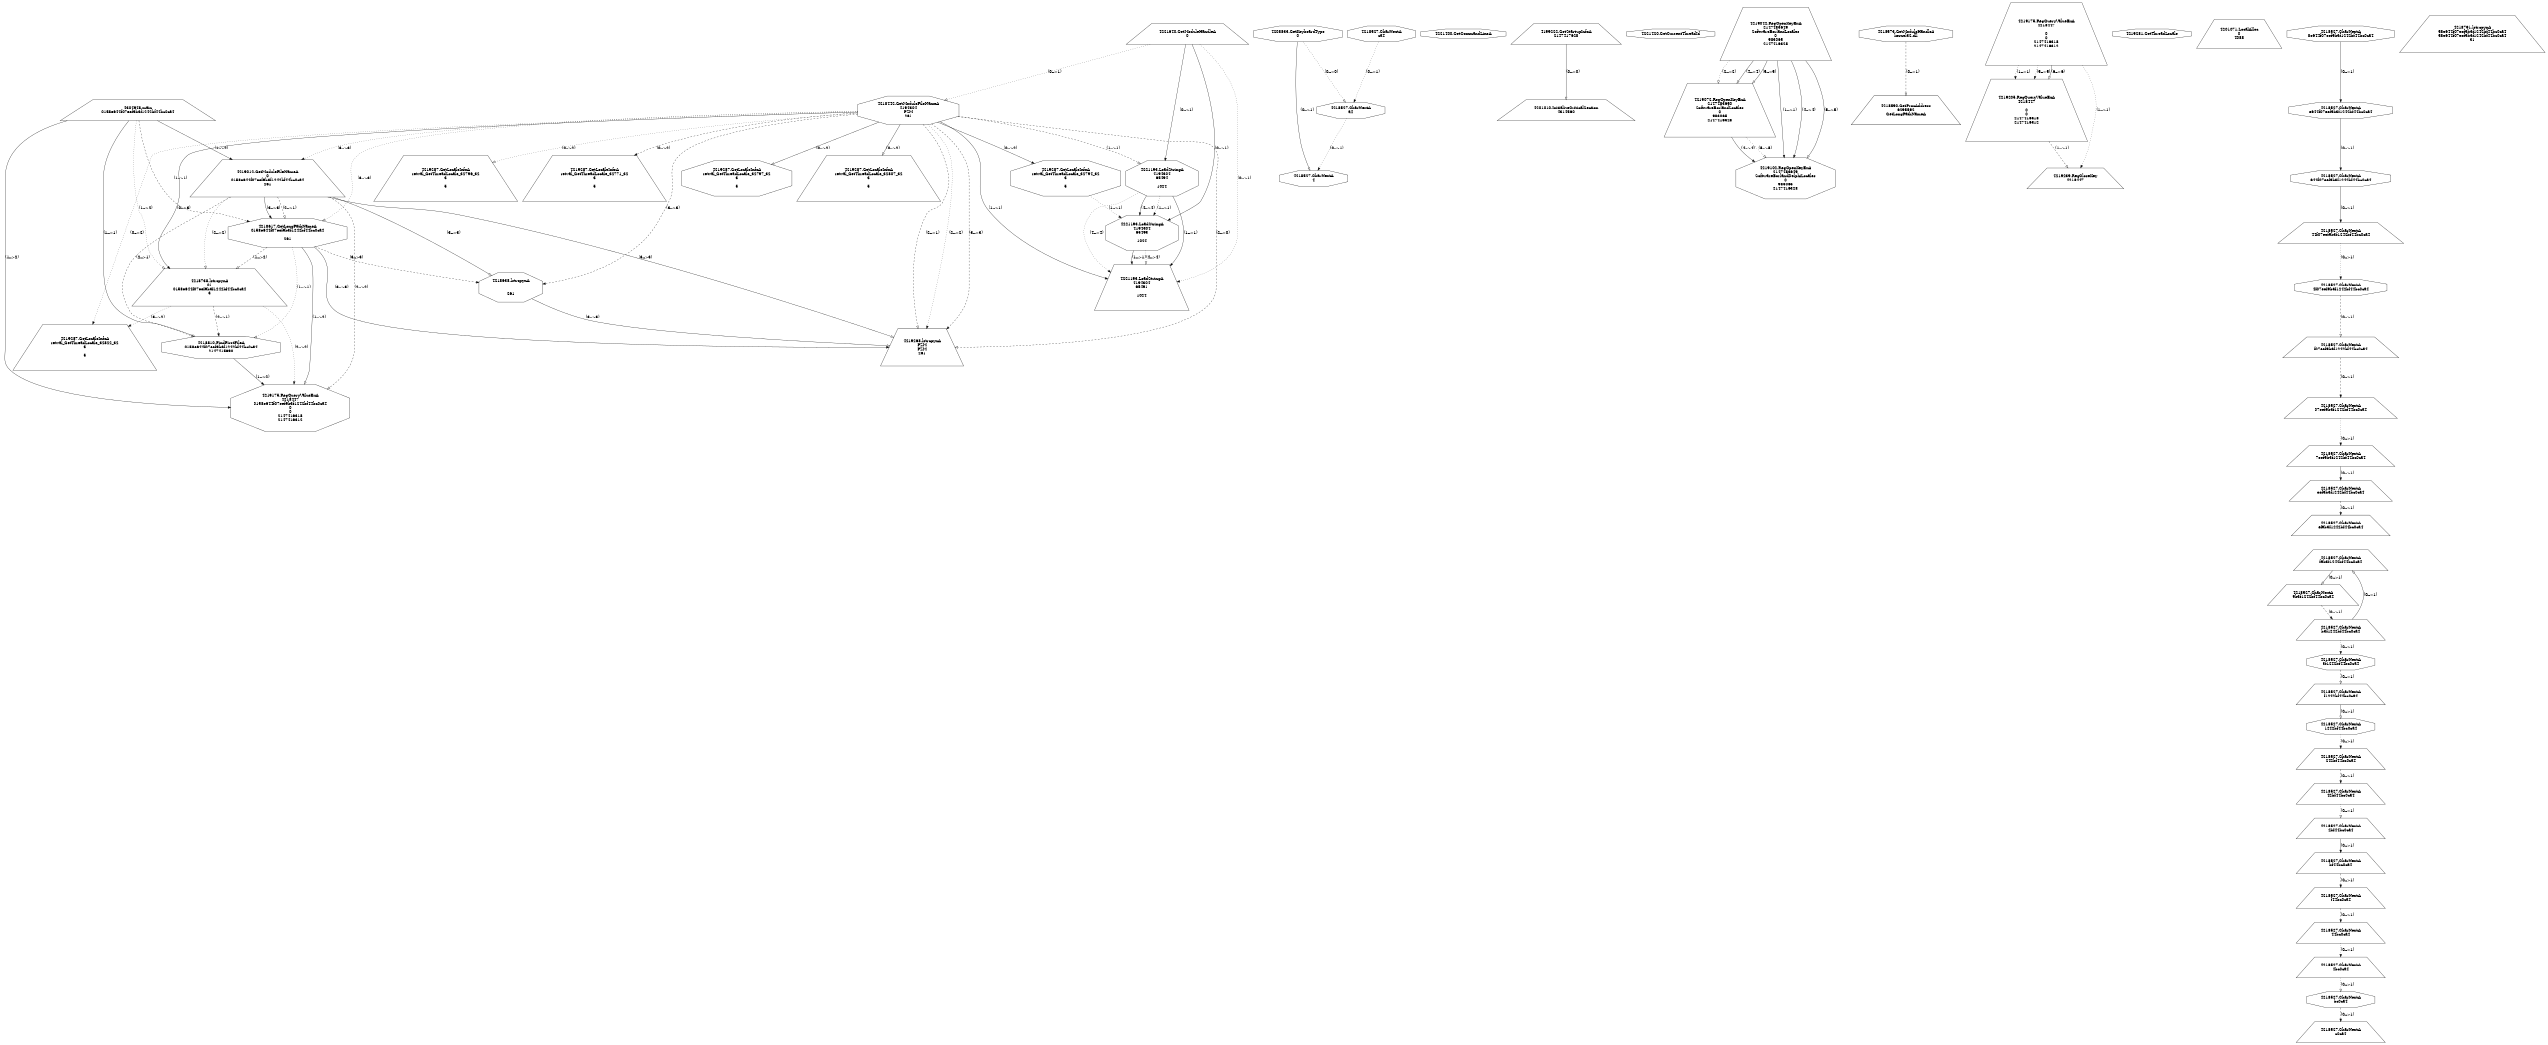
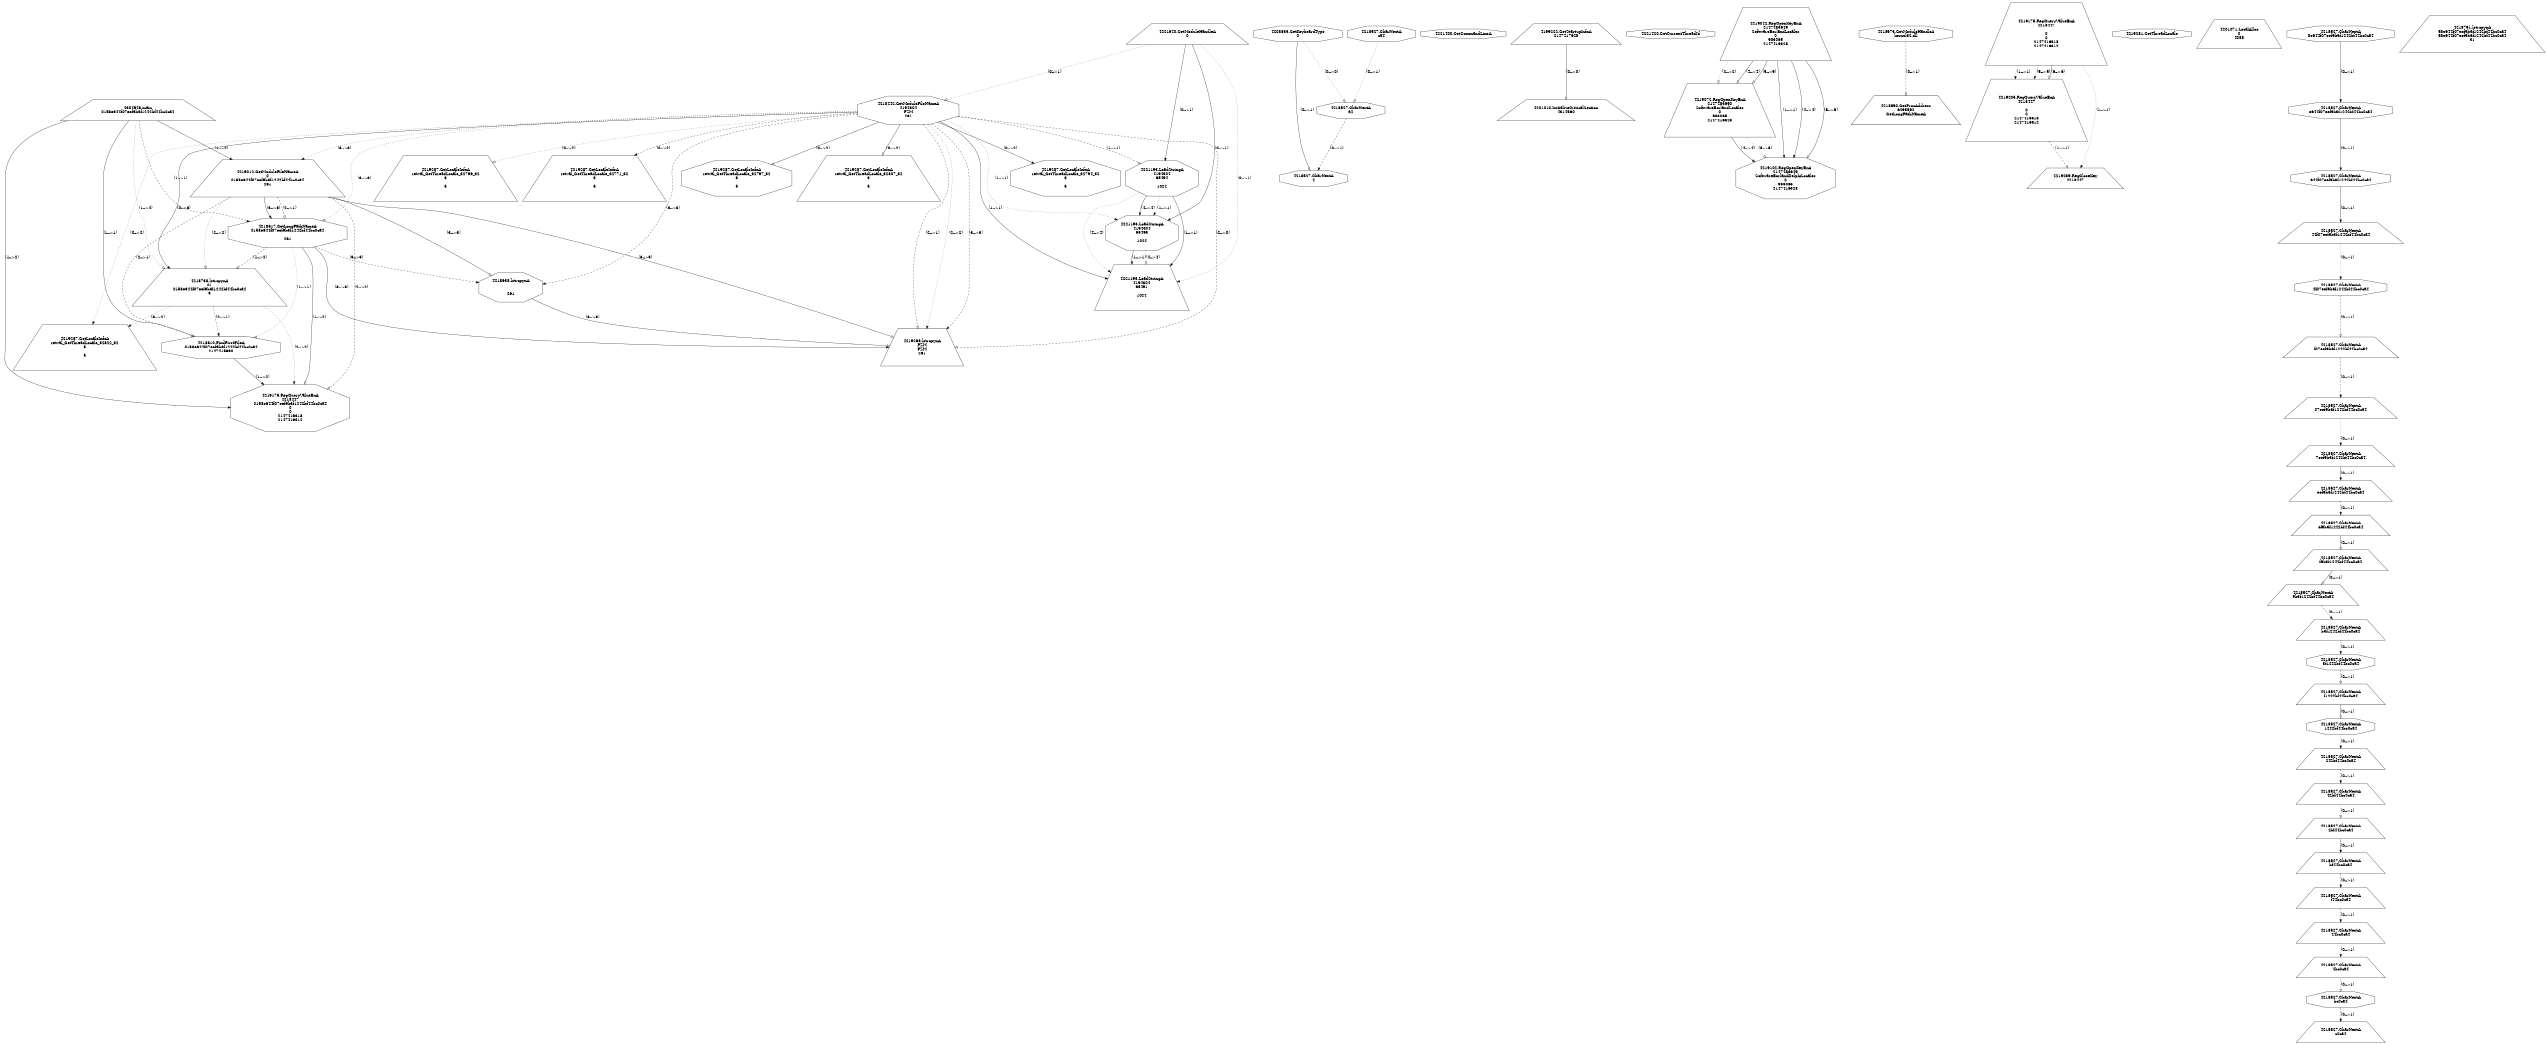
edge "4218527.CharNextA ca4" -> "4218527.CharNextA a4": arrowhead normal -> onormal
edge "4218527.CharNextA a4" -> "4218527.CharNextA 4": style dotted -> dashed
edge "4219287.GetLocaleInfoA retval_GetThreadLocale_32794_32 3 5" -> "4221193.LoadStringA 4194304 65493 1024": now "4218442.GetModuleFileNameA 4194304 PZM 261" -> "4221193.LoadStringA 4194304 65493 1024"
edge "4218527.CharNextA b3f1242bf44bc0ca4" -> "4218527.CharNextA f9b3f1242bf44bc0ca4": now "4218527.CharNextA ef9b3f1242bf44bc0ca4" -> "4218527.CharNextA f9b3f1242bf44bc0ca4"
